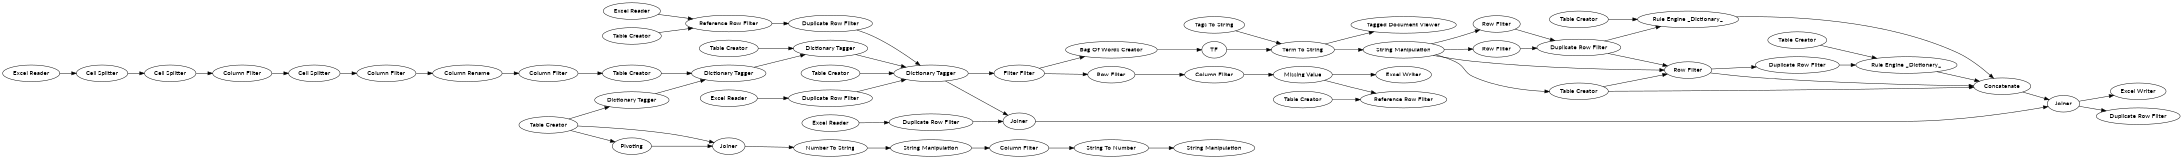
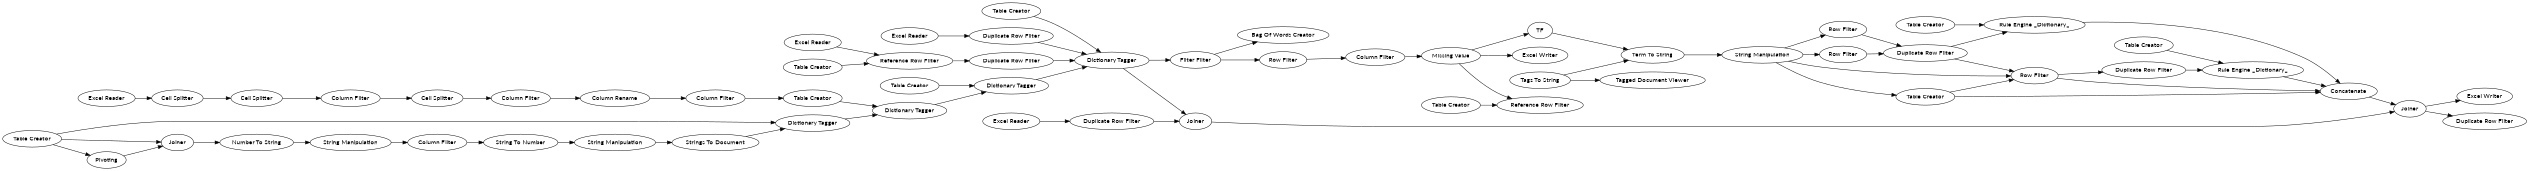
edge "Term To String" -> "Tagged Document Viewer": now "Tags To String" -> "Tagged Document Viewer"
edge "Bag Of Words Creator" -> "TF": now "Missing Value" -> "TF"
node "Strings To Document": added
